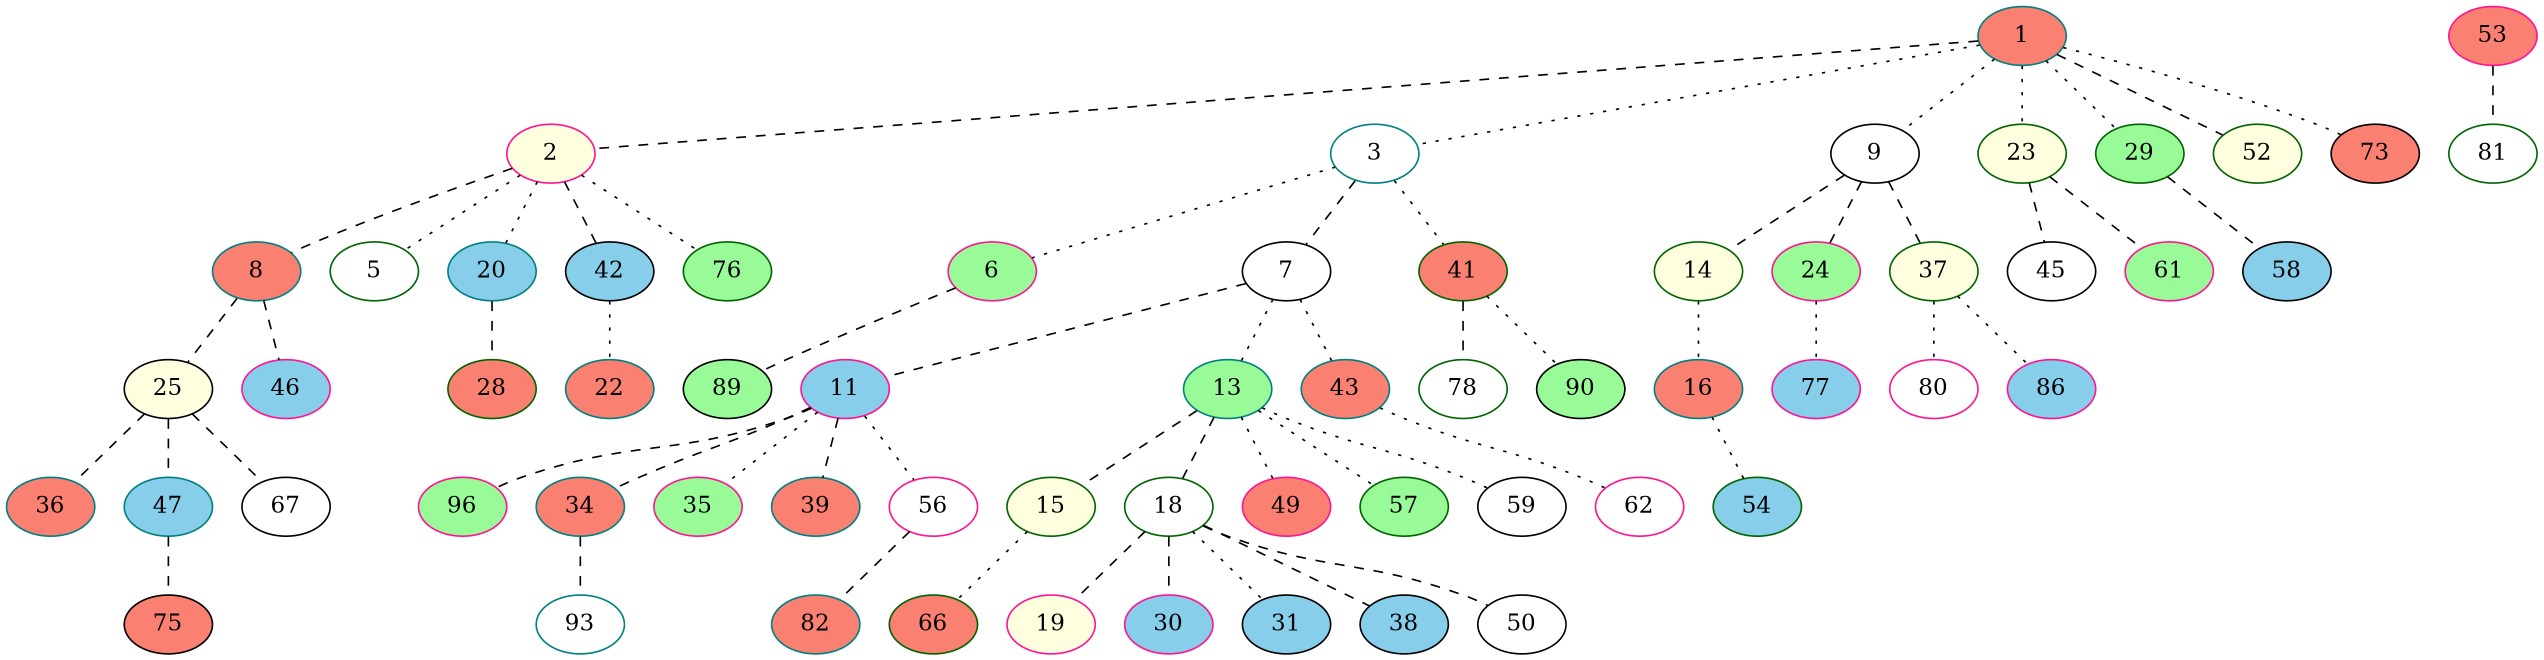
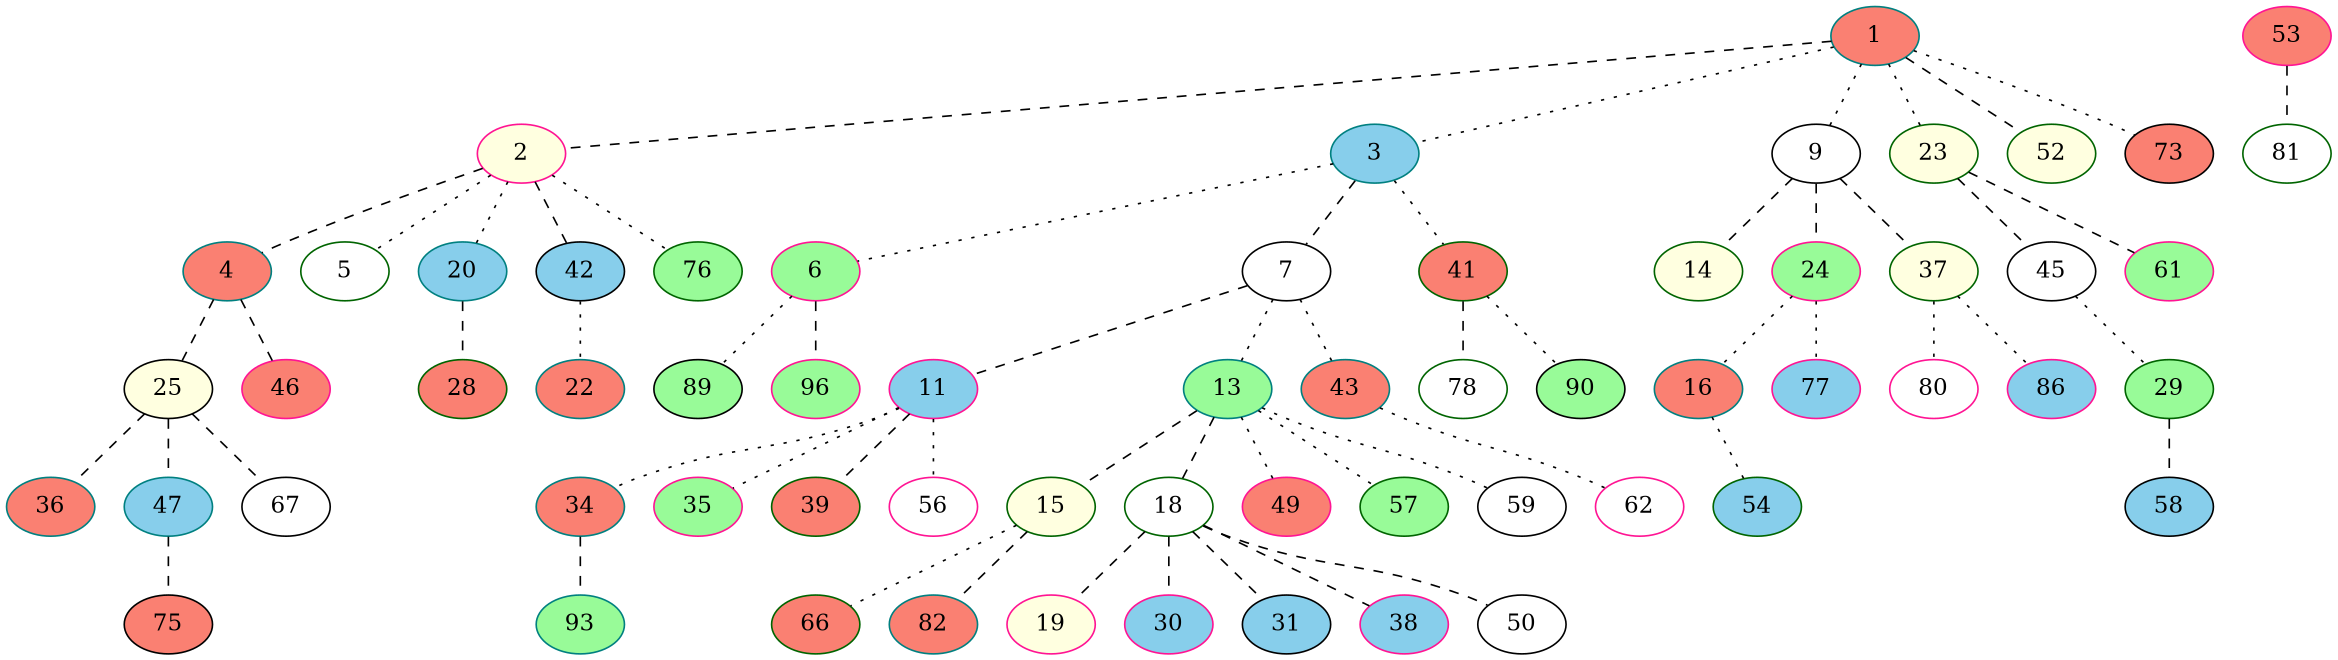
edge "1" -- "29": now "45" -- "29"
node "3": fillcolor white -> skyblue
node "8": label "8" -> "4"
edge "6" -- "89": style dashed -> dotted
edge "14" -- "16": now "24" -- "16"
node "46": fillcolor skyblue -> salmon
edge "11" -- "96": now "6" -- "96"
edge "11" -- "34": style dashed -> dotted
node "39": color teal -> darkgreen
edge "56" -- "82": now "15" -- "82"
edge "18" -- "31": style dotted -> dashed
node "93": fillcolor white -> palegreen
node "38": color black -> deeppink
